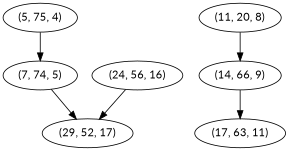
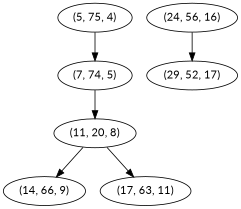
edge "(14, 66, 9)" -> "(17, 63, 11)": now "(11, 20, 8)" -> "(17, 63, 11)"
edge "(7, 74, 5)" -> "(29, 52, 17)": now "(7, 74, 5)" -> "(11, 20, 8)"
